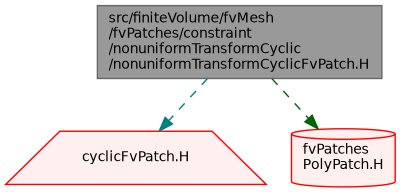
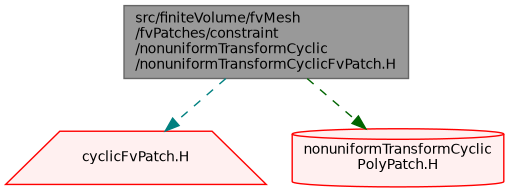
node "fvPatches PolyPatch.H": label "fvPatches PolyPatch.H" -> "nonuniformTransformCyclic PolyPatch.H"
